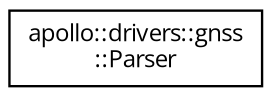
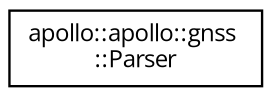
node "apollo::drivers::gnss ::Parser": label "apollo::drivers::gnss ::Parser" -> "apollo::apollo::gnss ::Parser"
